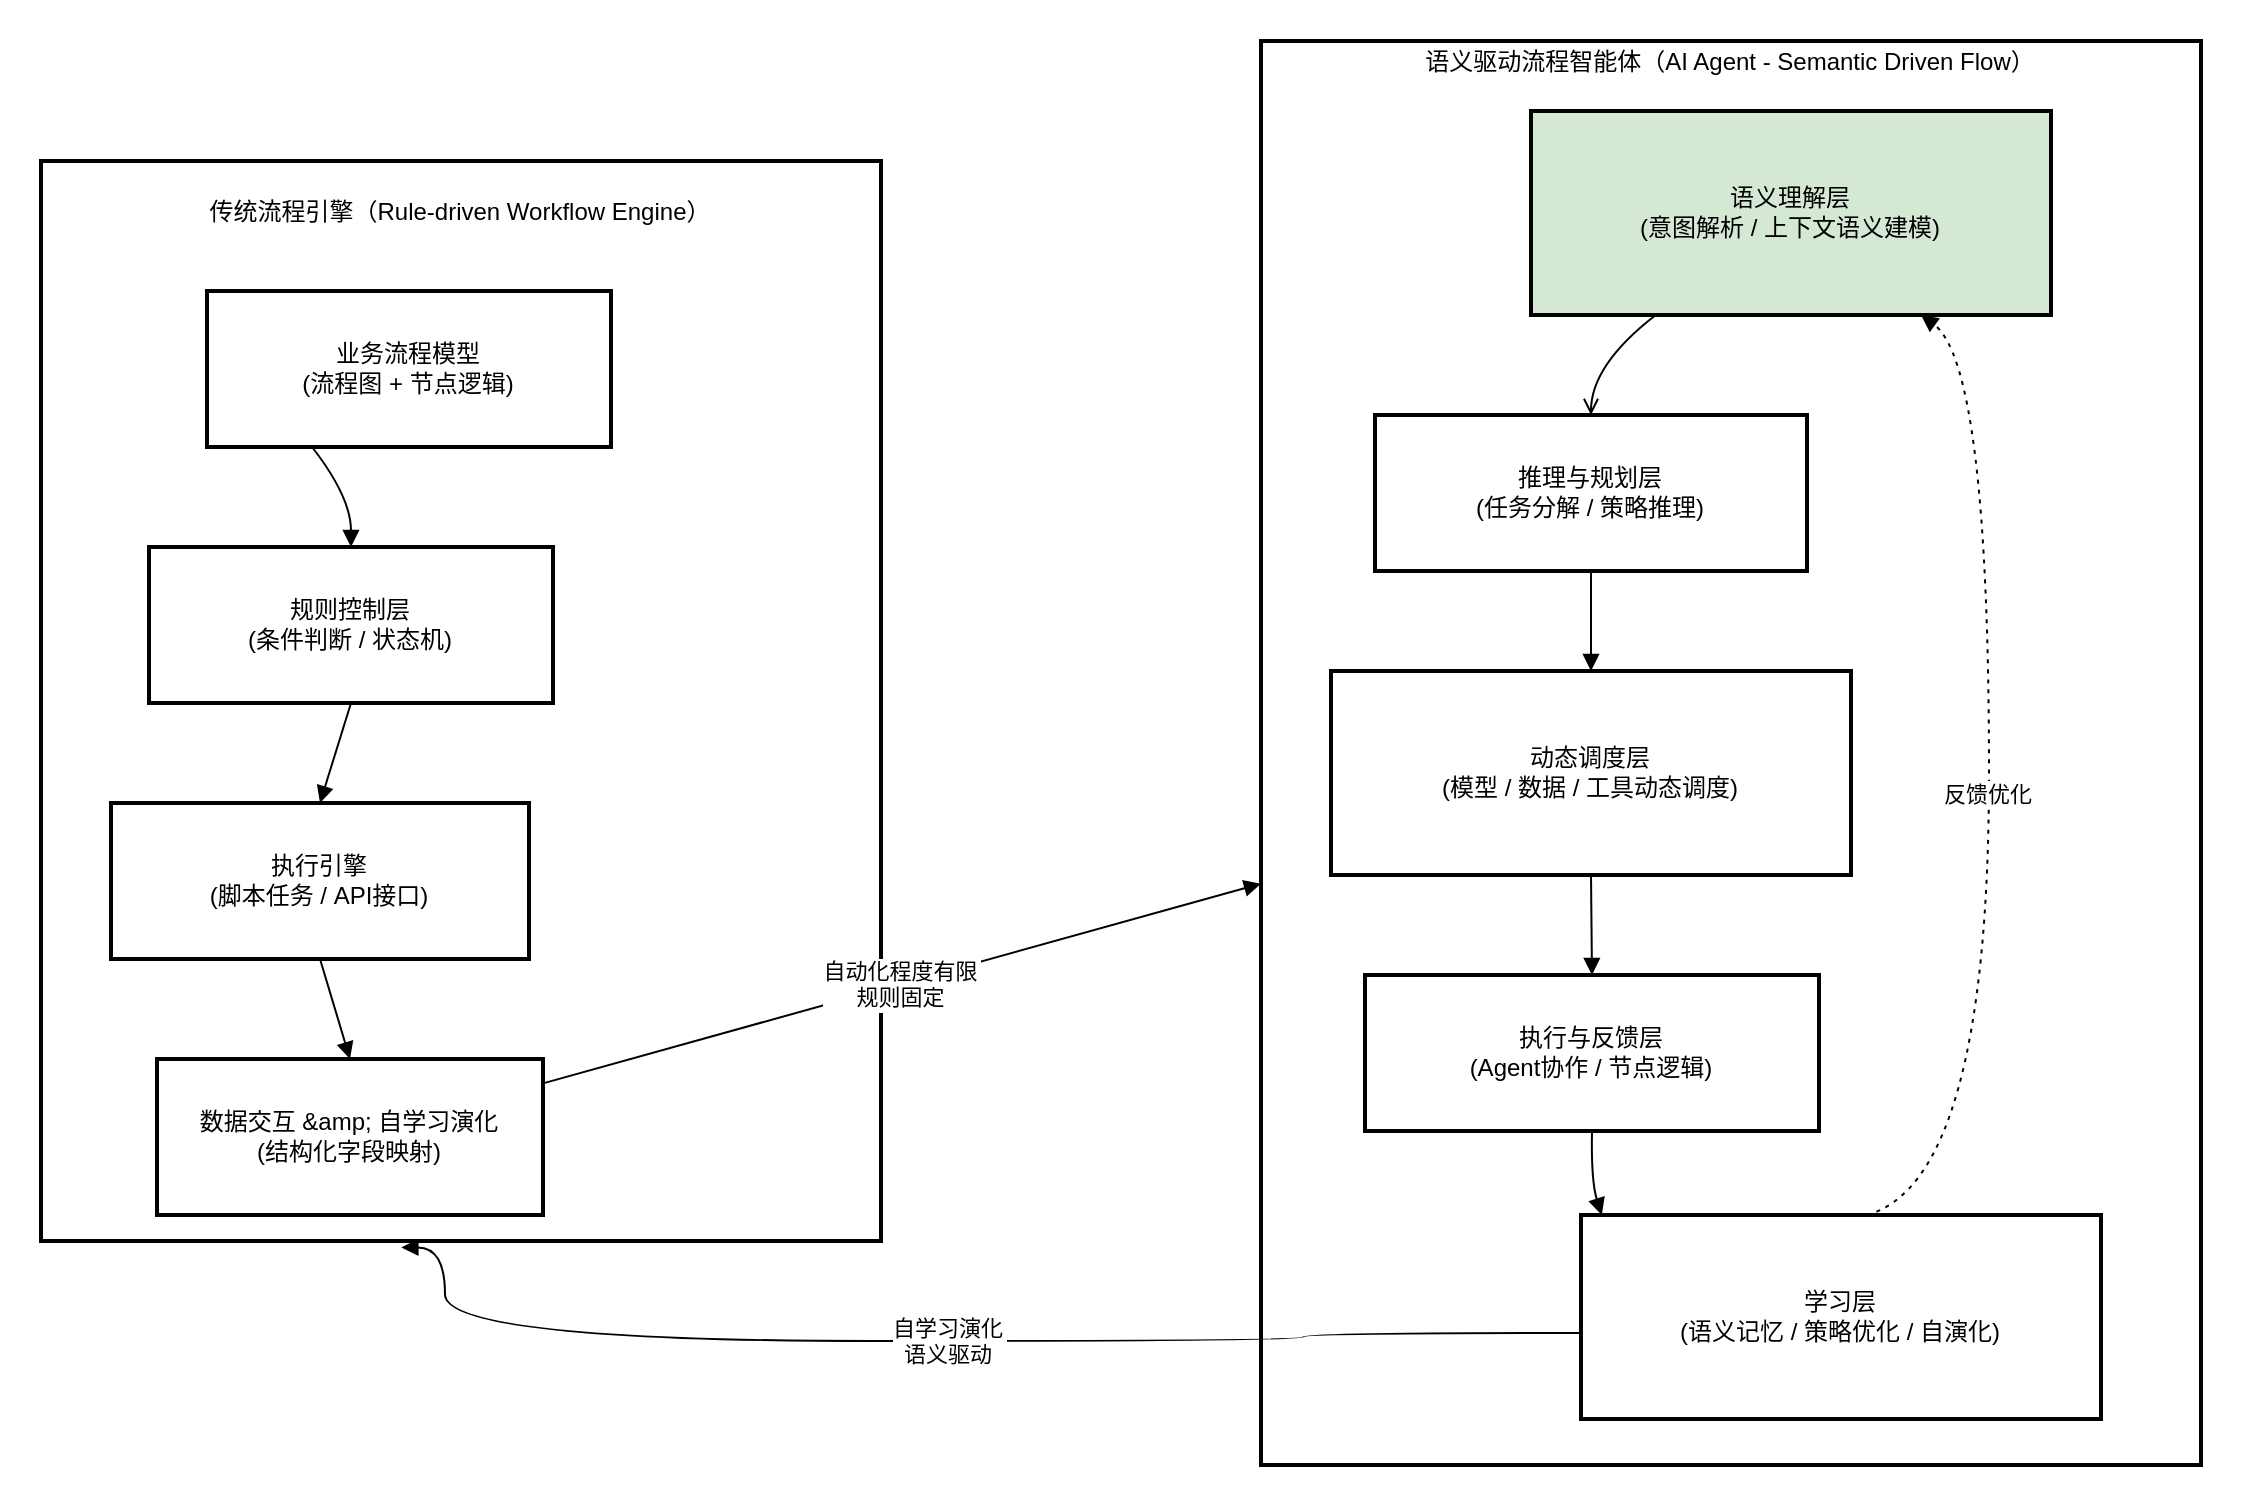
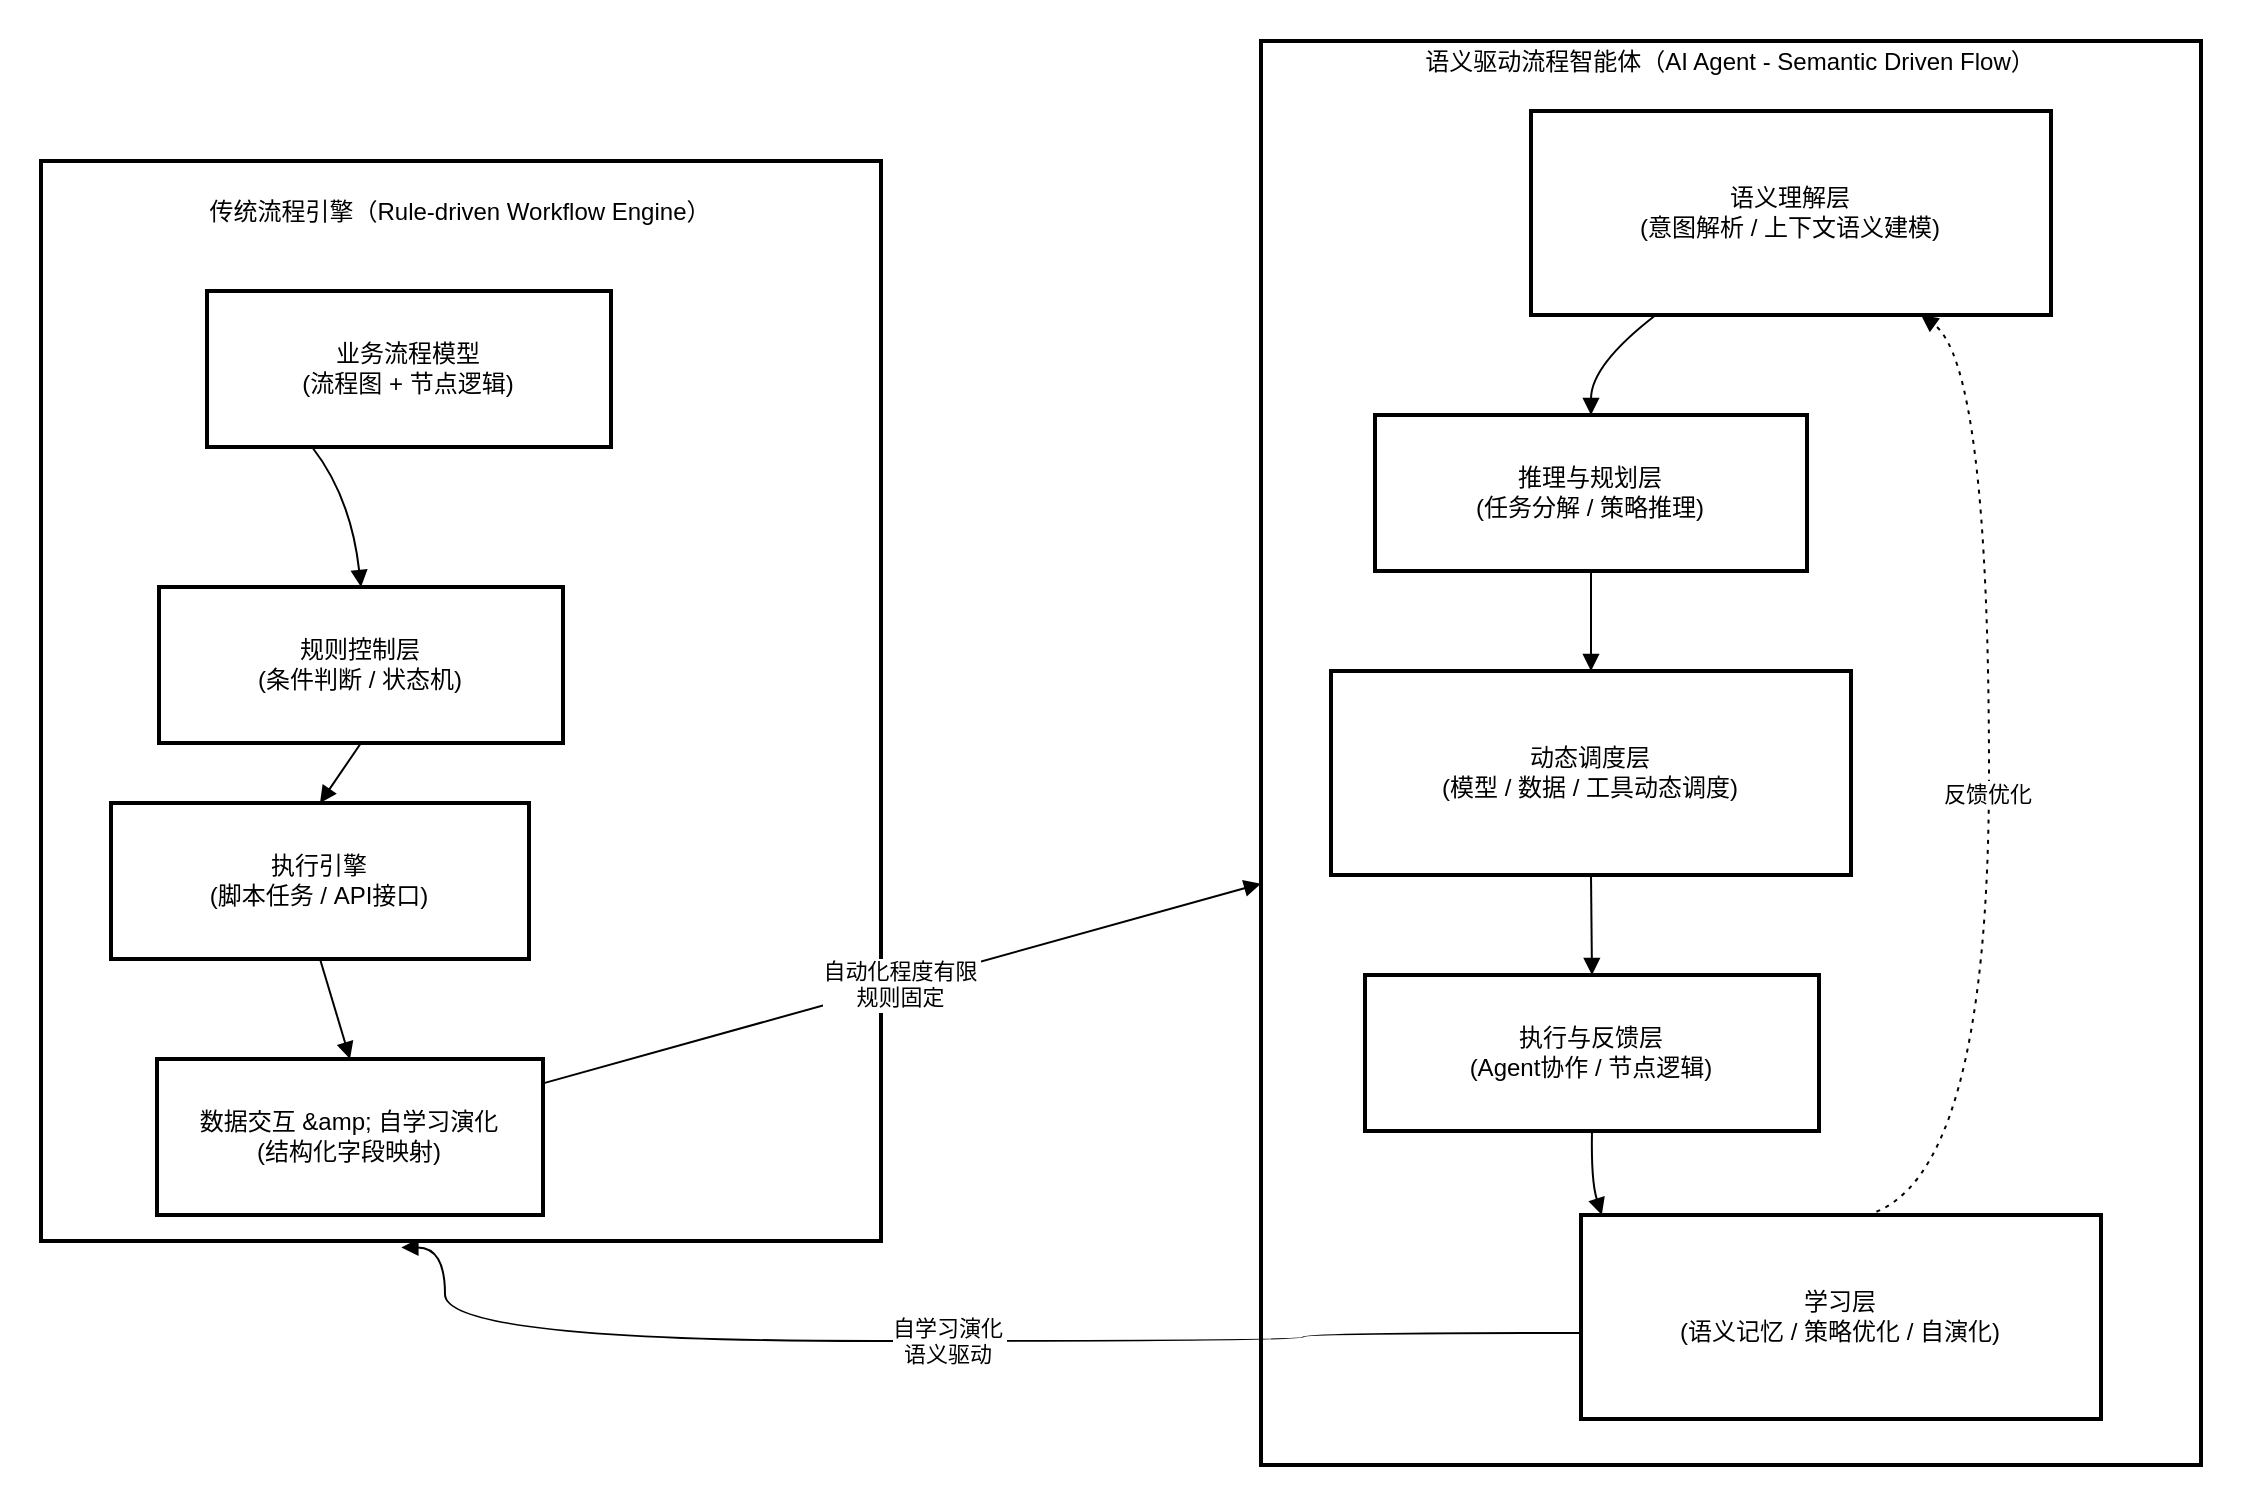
node "语义理解层 (意图解析 / 上下文语义建模)": fillcolor #d5e8d4 -> #ffffff
edge "语义理解层 (意图解析 / 上下文语义建模)" -> "推理与规划层 (任务分解 / 策略推理)": arrowhead open -> block
node "规则控制层 (条件判断 / 状态机)": moved (351, 625) -> (361, 665)
